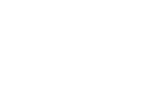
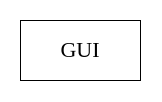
node "GUI": added
